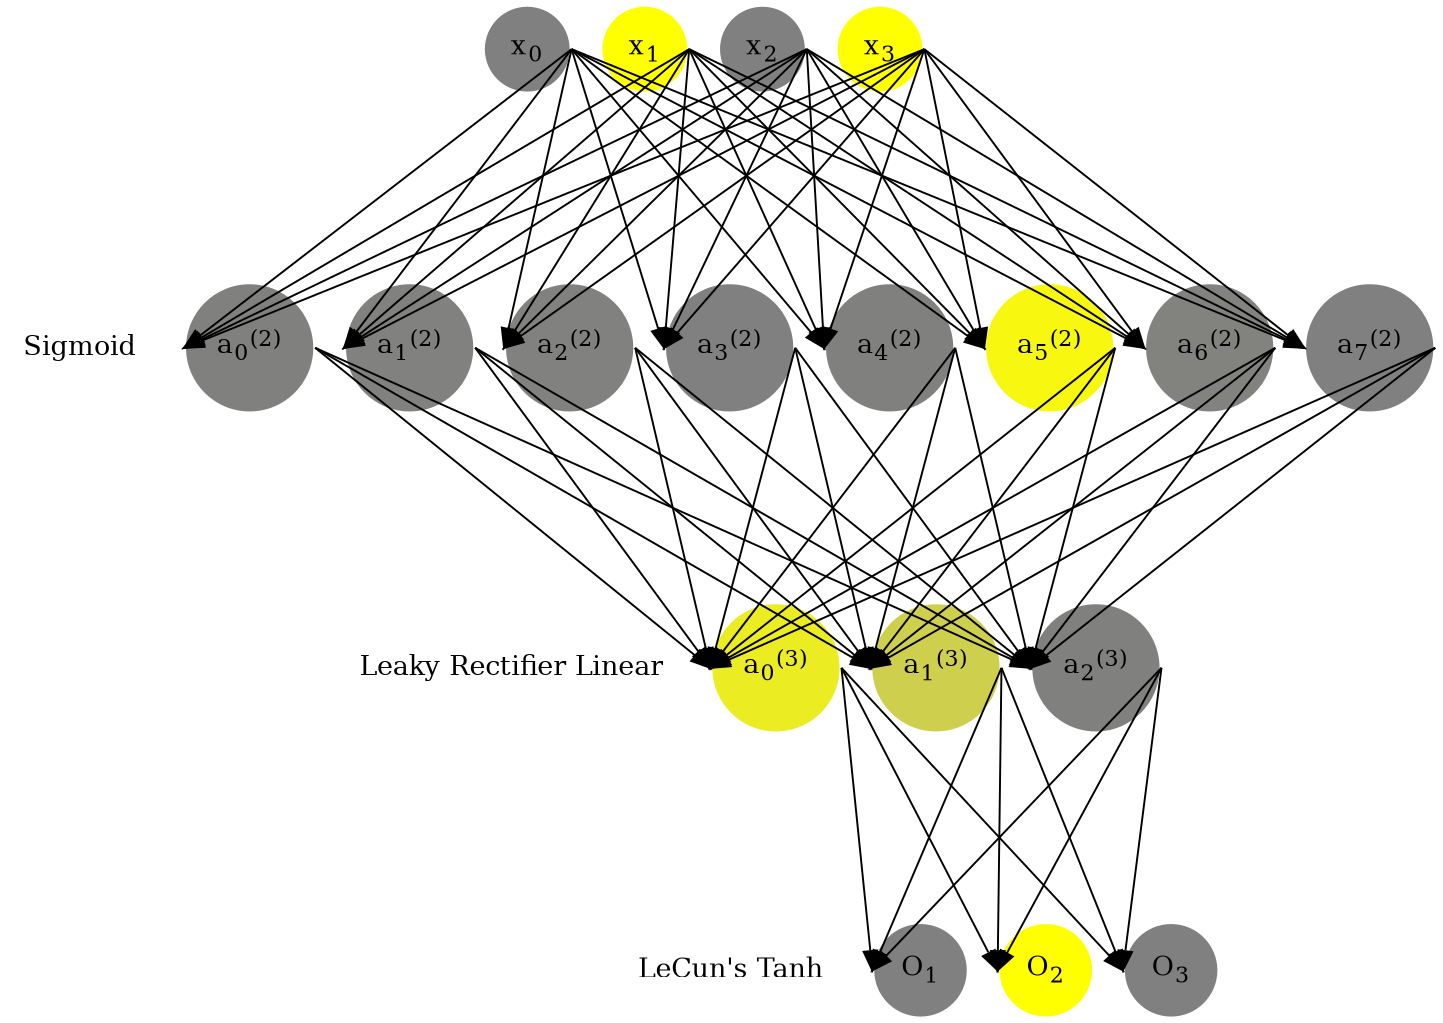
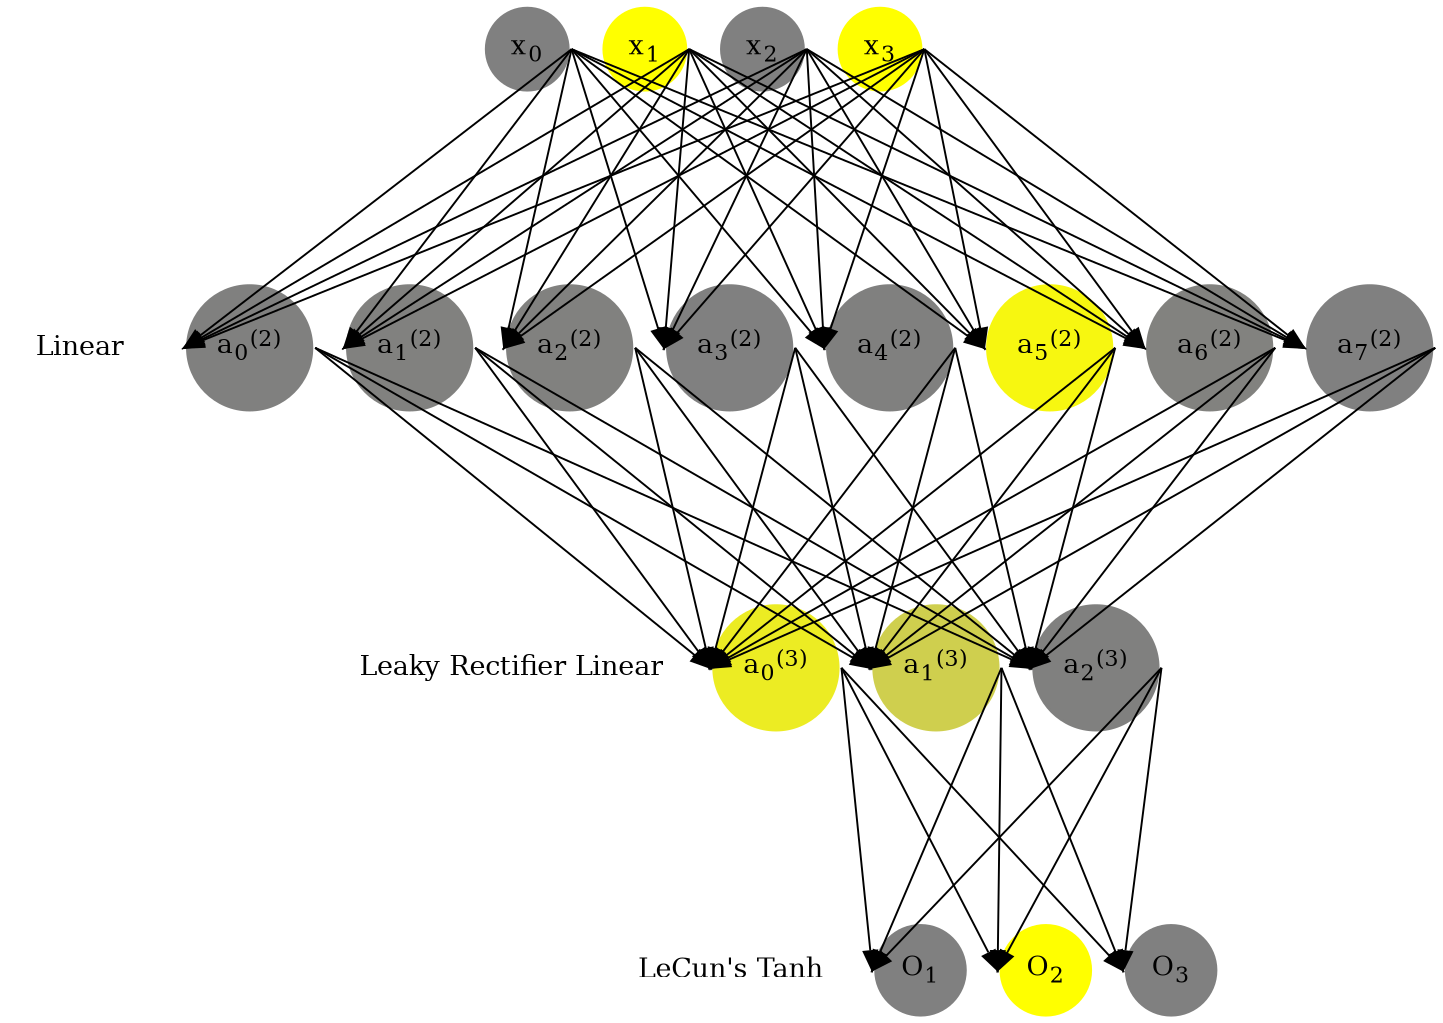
node "Sigmoid": label "Sigmoid" -> "Linear"
